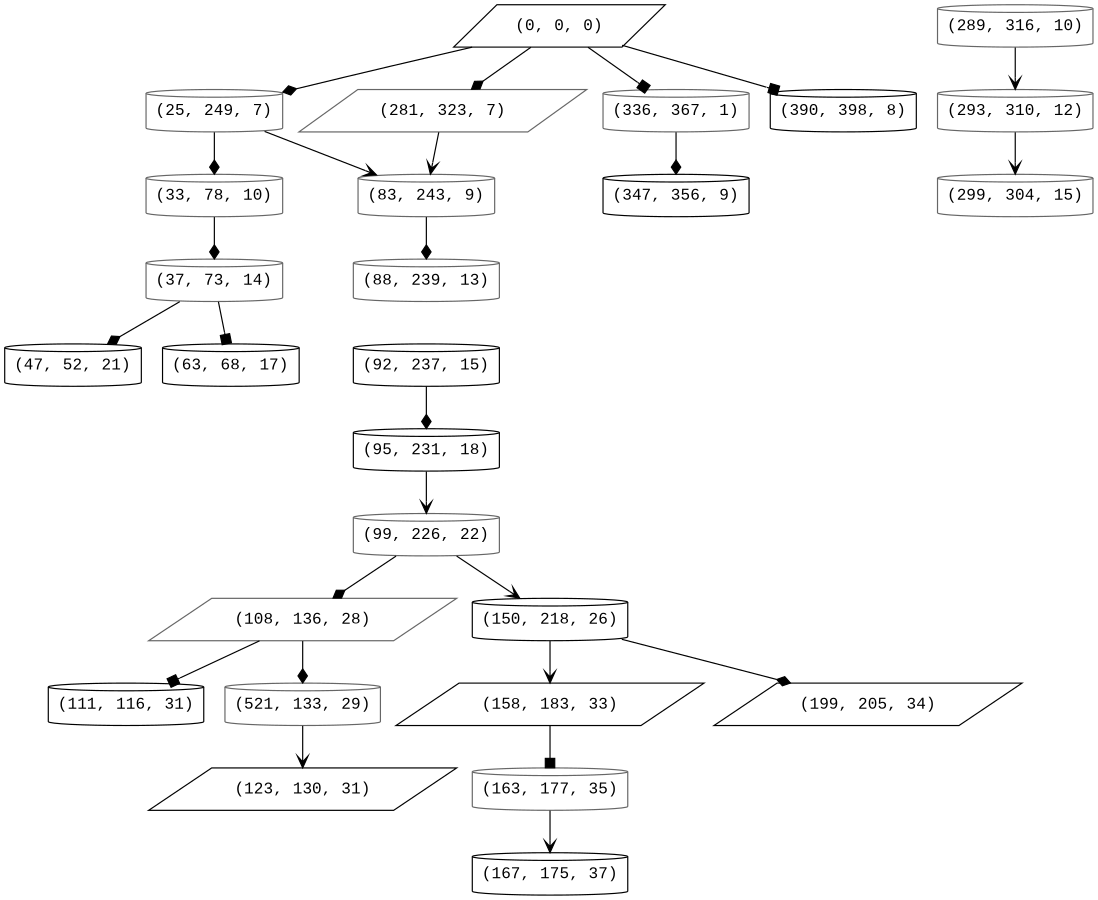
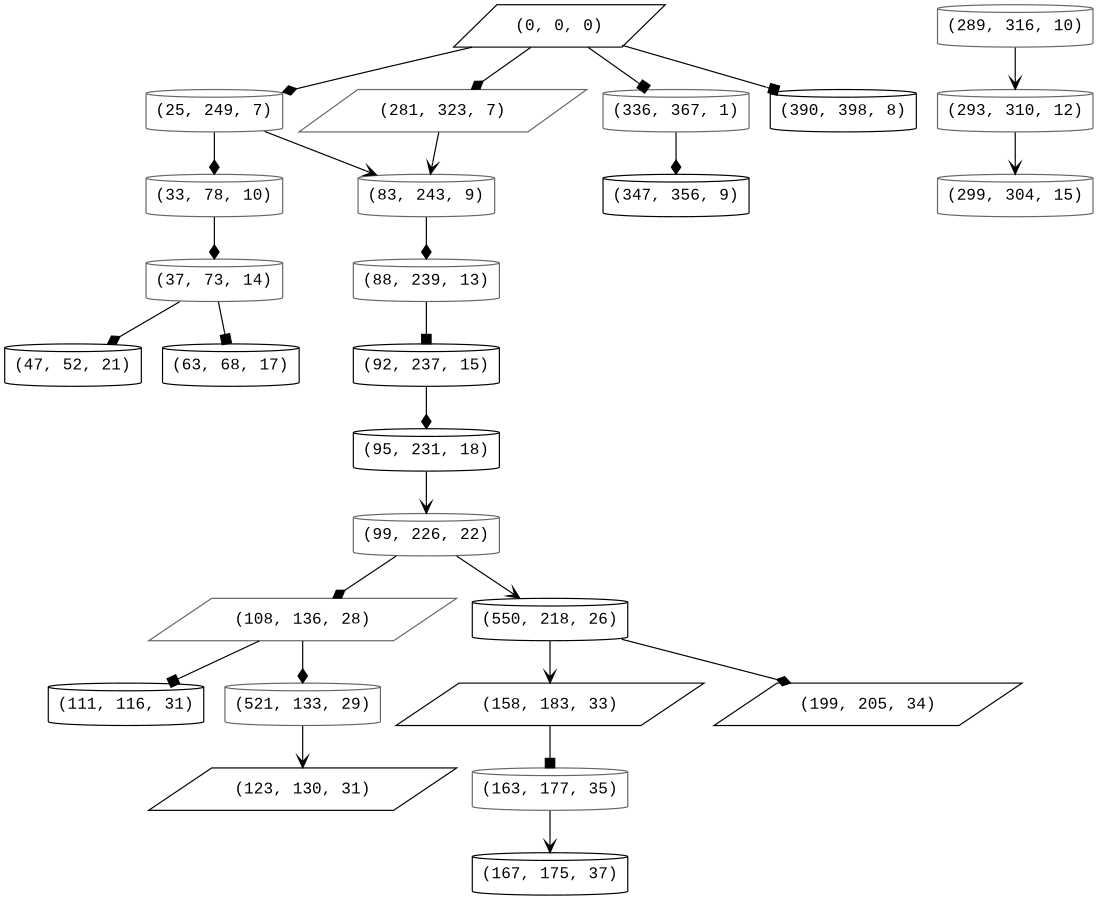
edge "(88, 239, 13)" -> "(92, 237, 15)": added
node "(150, 218, 26)": label "(150, 218, 26)" -> "(550, 218, 26)"
